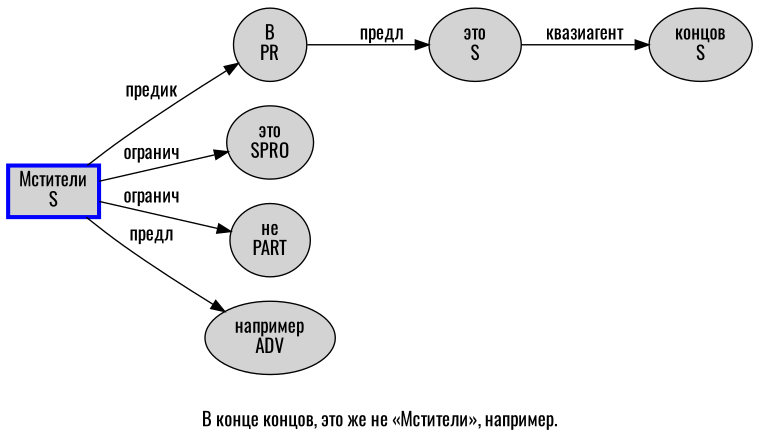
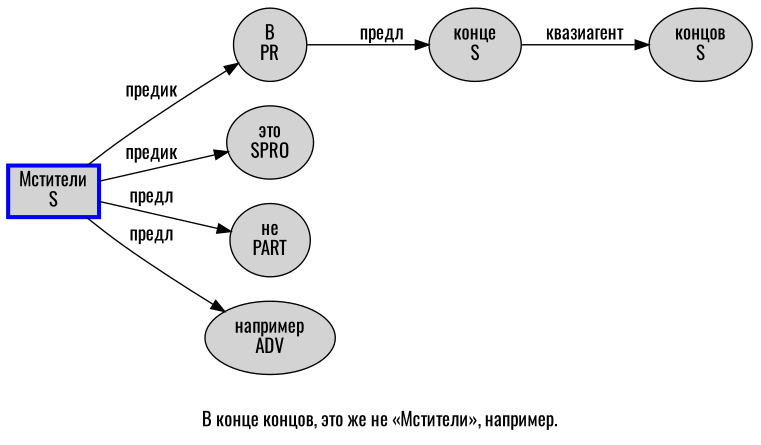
node "это S": label "это S" -> "конце S"
edge "Мстители S" -> "это SPRO": label "огранич" -> "предик"
edge "Мстители S" -> "не PART": label "огранич" -> "предл"
